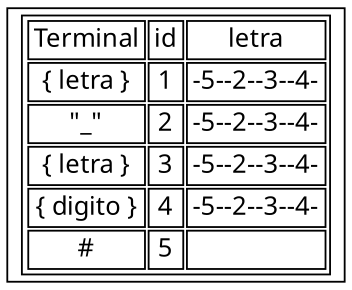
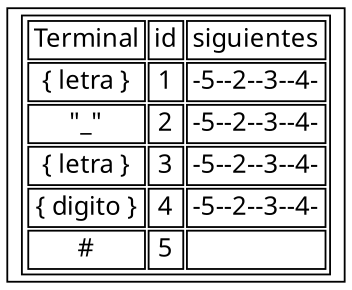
node "Terminal": text "letra" -> "siguientes"
